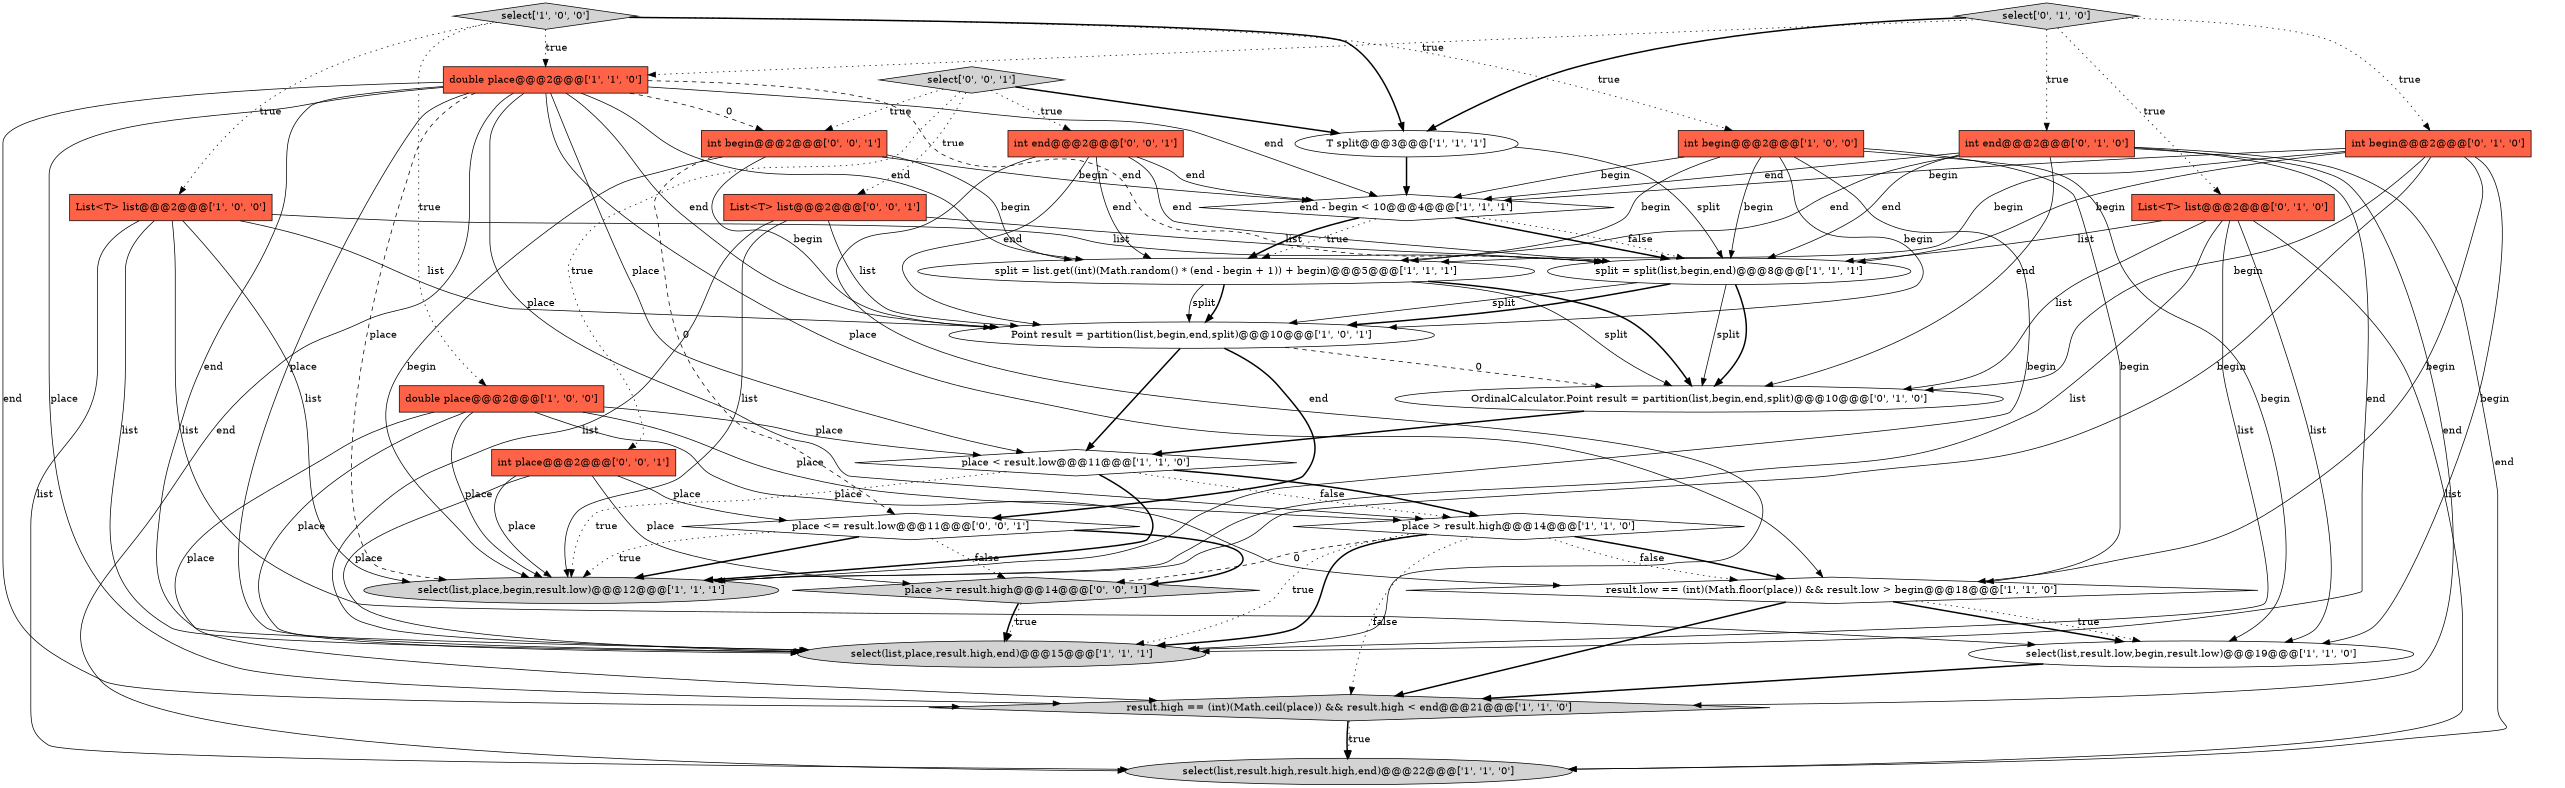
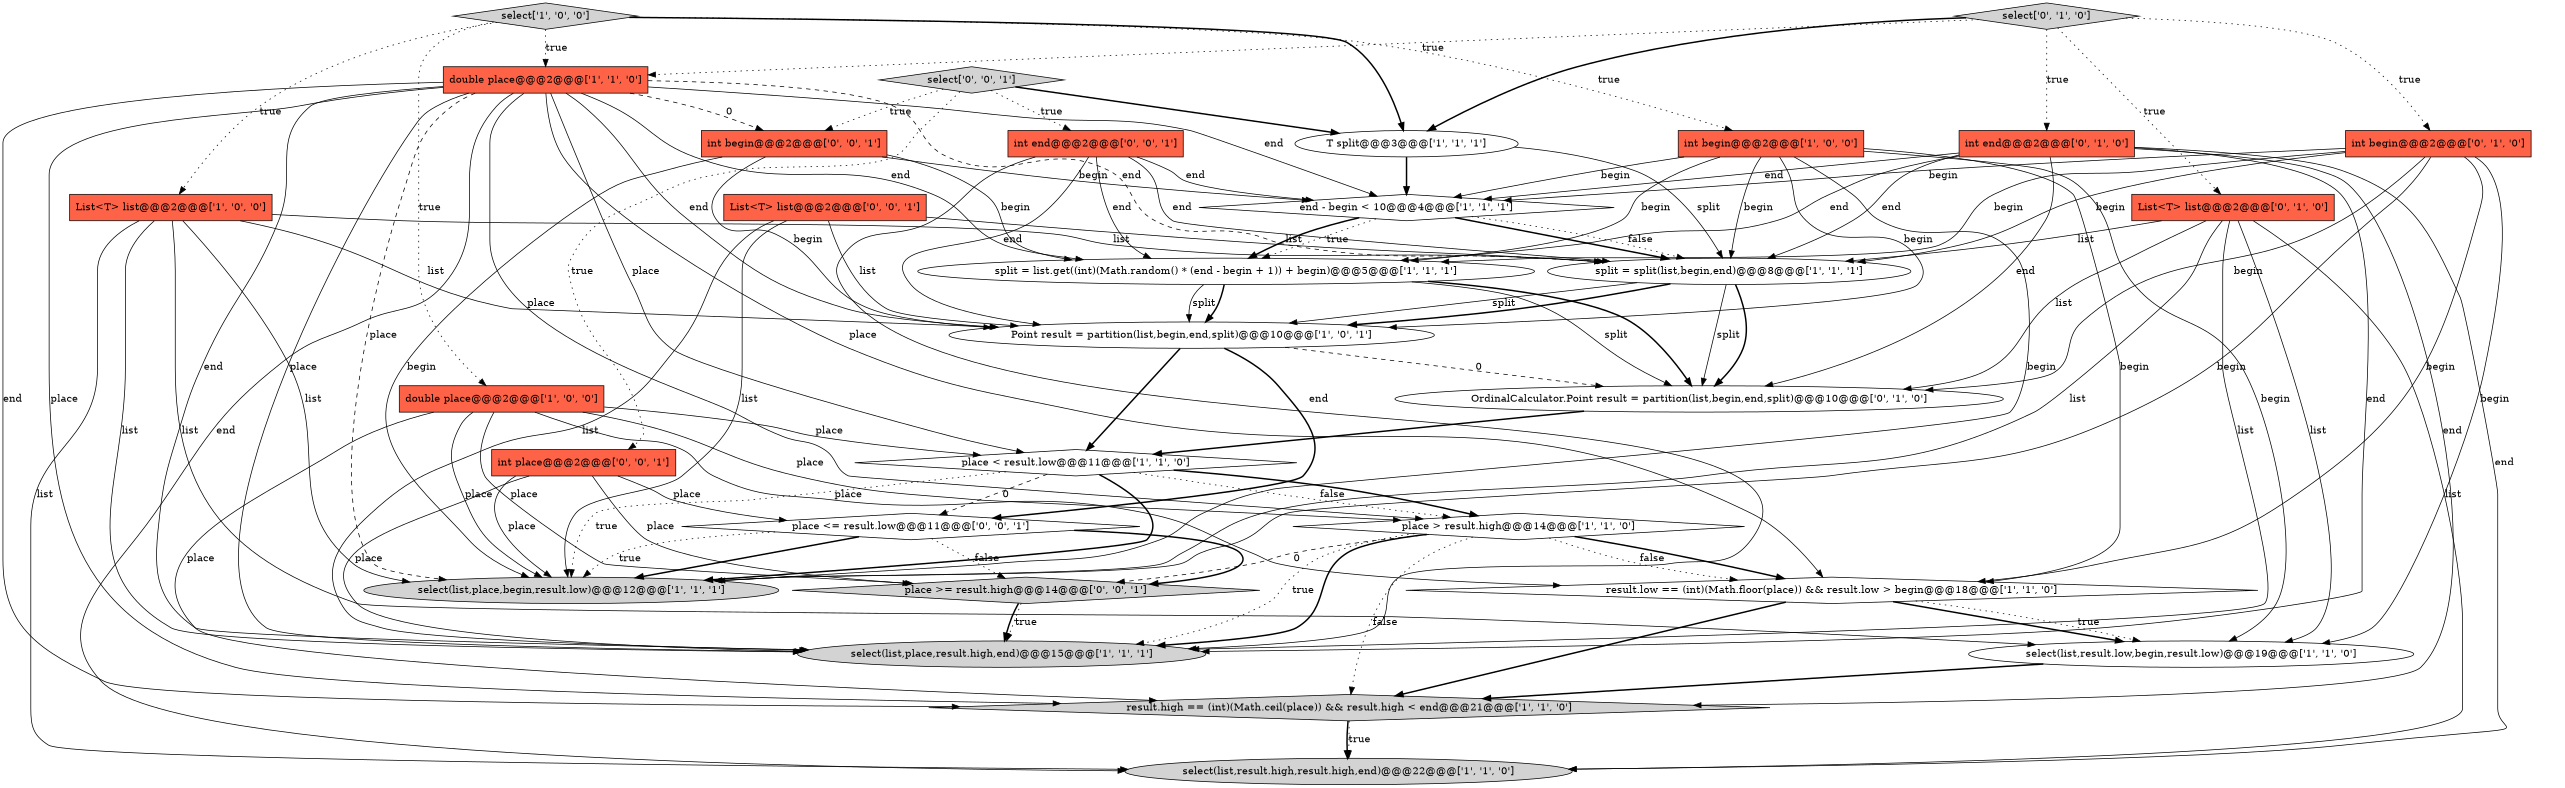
edge "select['0', '0', '1']" -> "List<T> list@@@2@@@['0', '0', '1']": removed, label "true"
edge "int begin@@@2@@@['0', '0', '1']" -> "place <= result.low@@@11@@@['0', '0', '1']": now "place < result.low@@@11@@@['1', '1', '0']" -> "place <= result.low@@@11@@@['0', '0', '1']"
edge "double place@@@2@@@['1', '0', '0']" -> "select(list,place,result.high,end)@@@15@@@['1', '1', '1']": now "double place@@@2@@@['1', '0', '0']" -> "place >= result.high@@@14@@@['0', '0', '1']"
